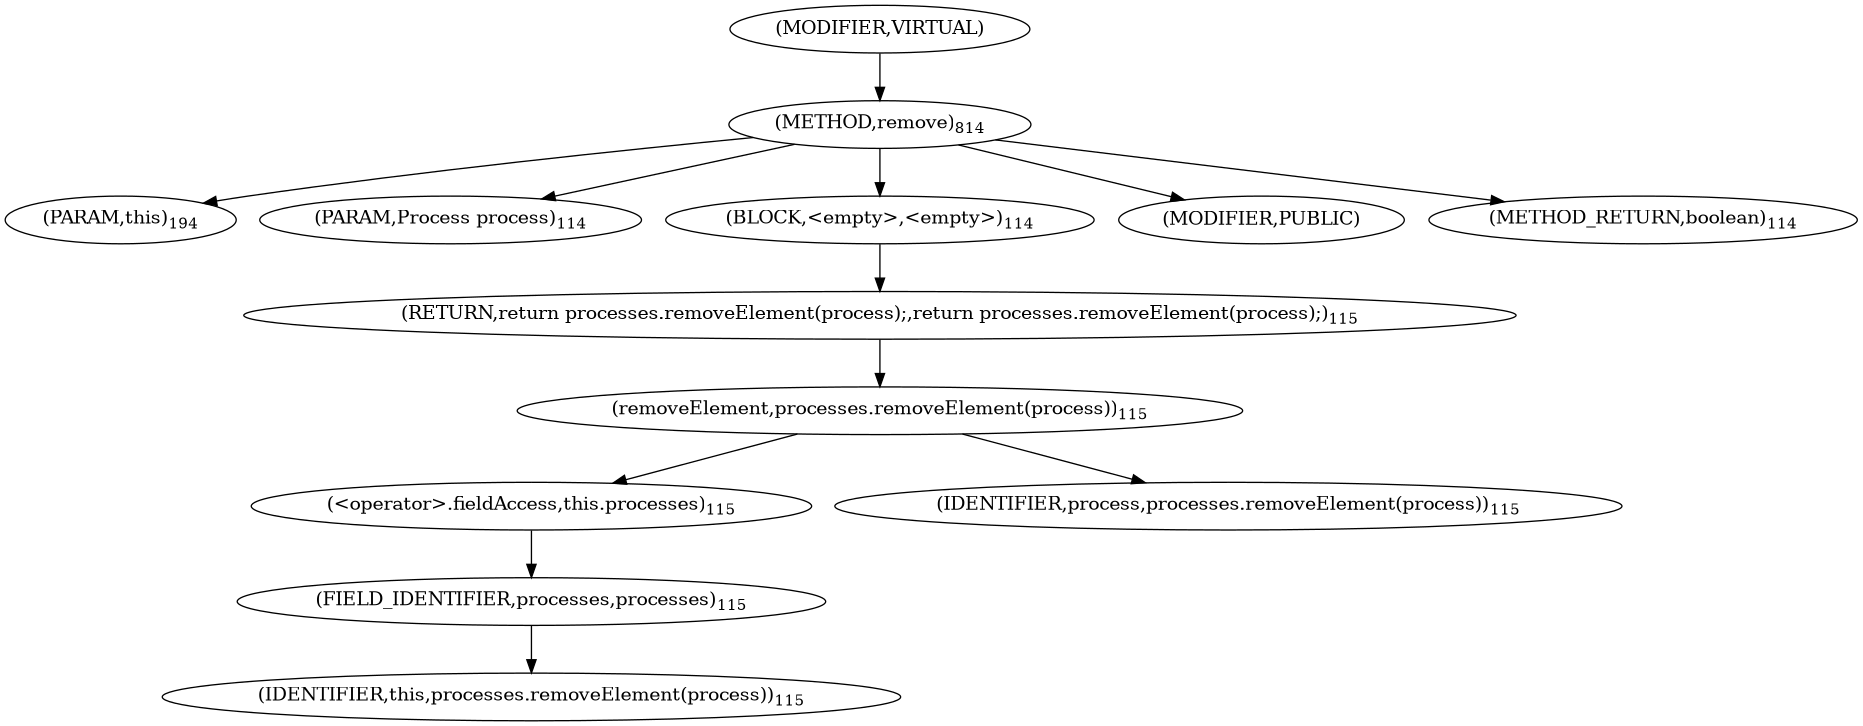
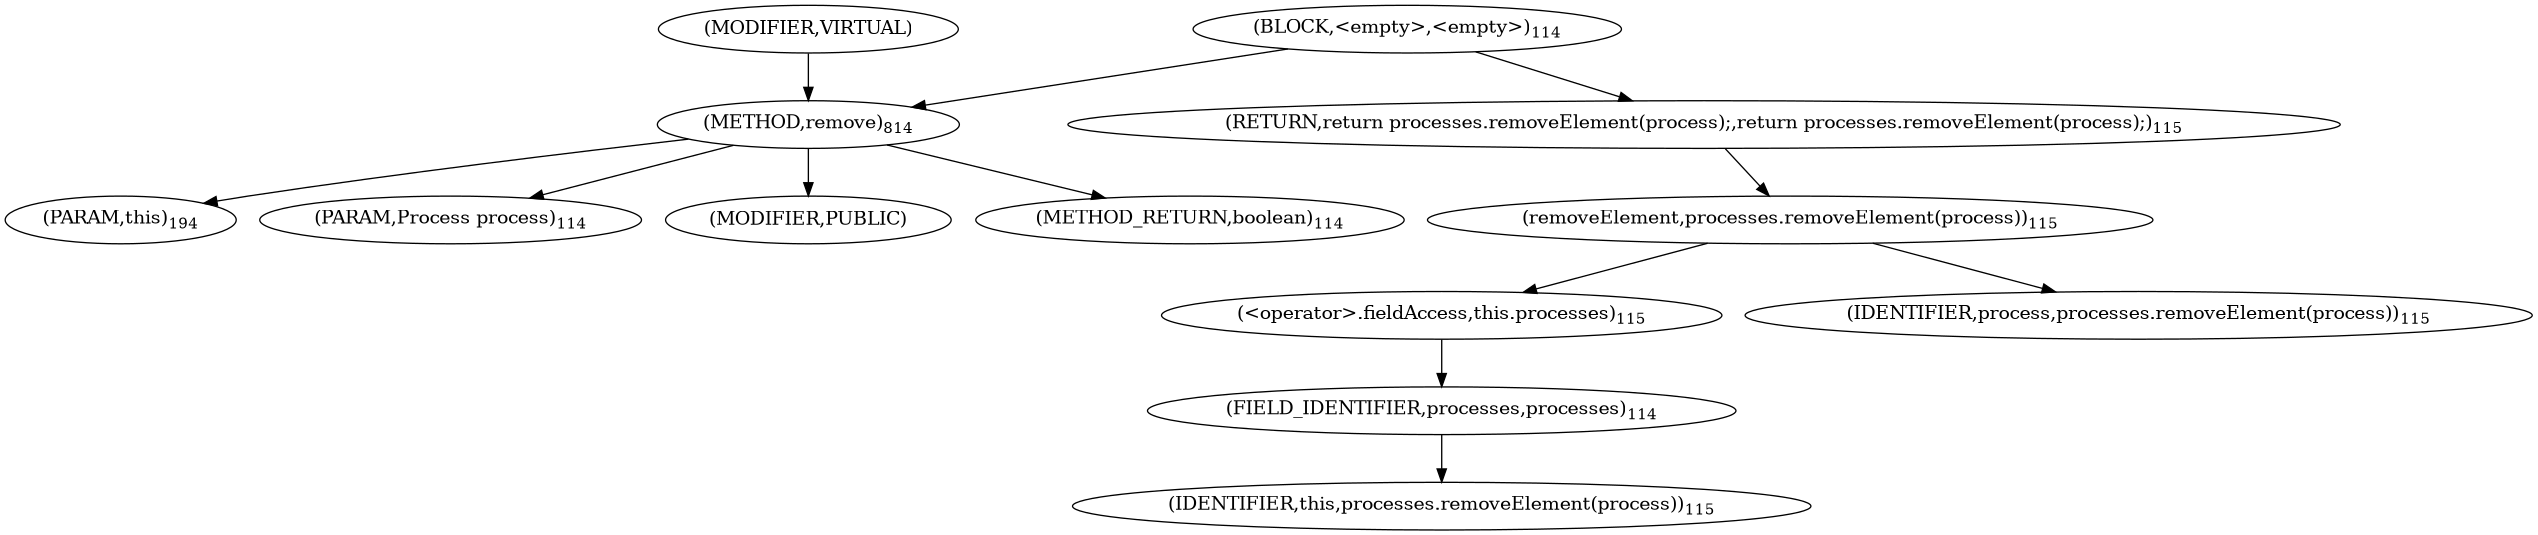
edge "(METHOD,remove)" -> "(BLOCK,<empty>,<empty>)": reversed
node "(FIELD_IDENTIFIER,processes,processes)": text "115" -> "114"
